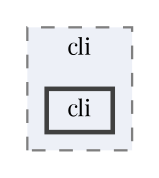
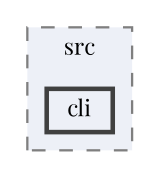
cluster "cli": label "cli" -> "src"
